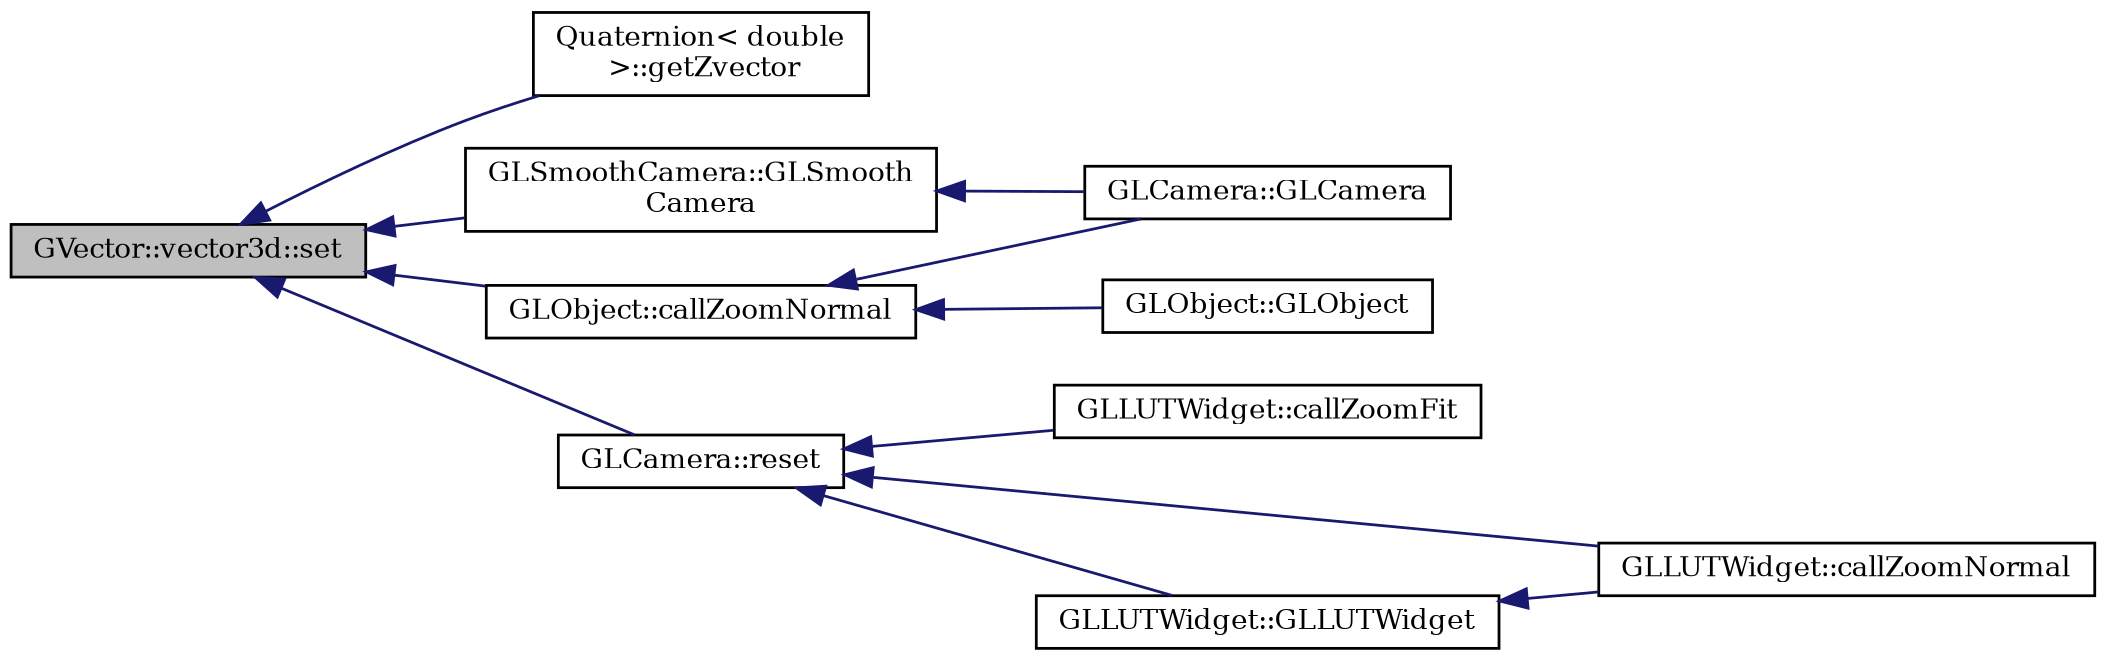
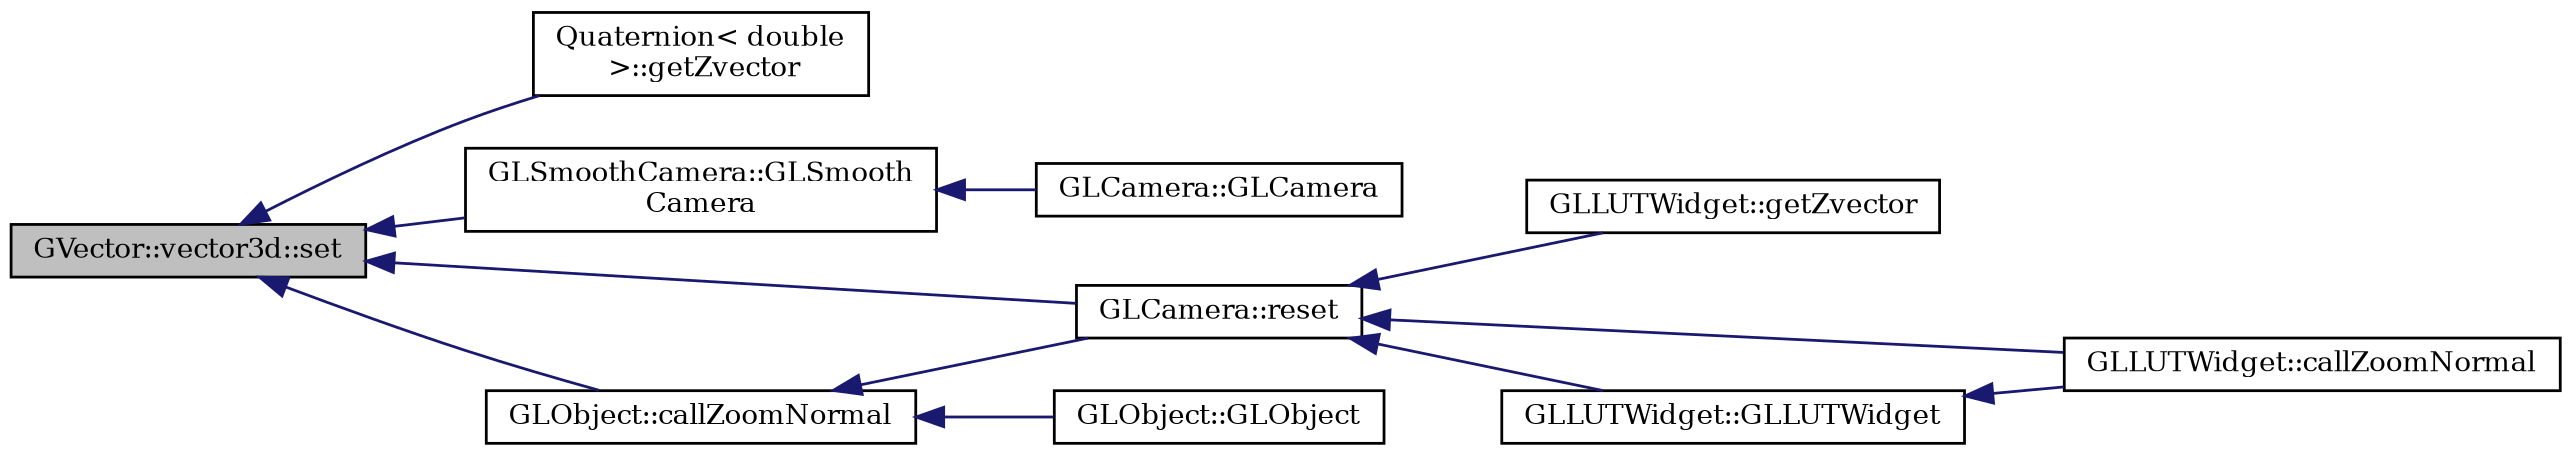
edge "GLCamera::GLCamera" -> "GLObject::callZoomNormal": now "GLCamera::reset" -> "GLObject::callZoomNormal"
node "GLLUTWidget::callZoomFit": label "GLLUTWidget::callZoomFit" -> "GLLUTWidget::getZvector"
